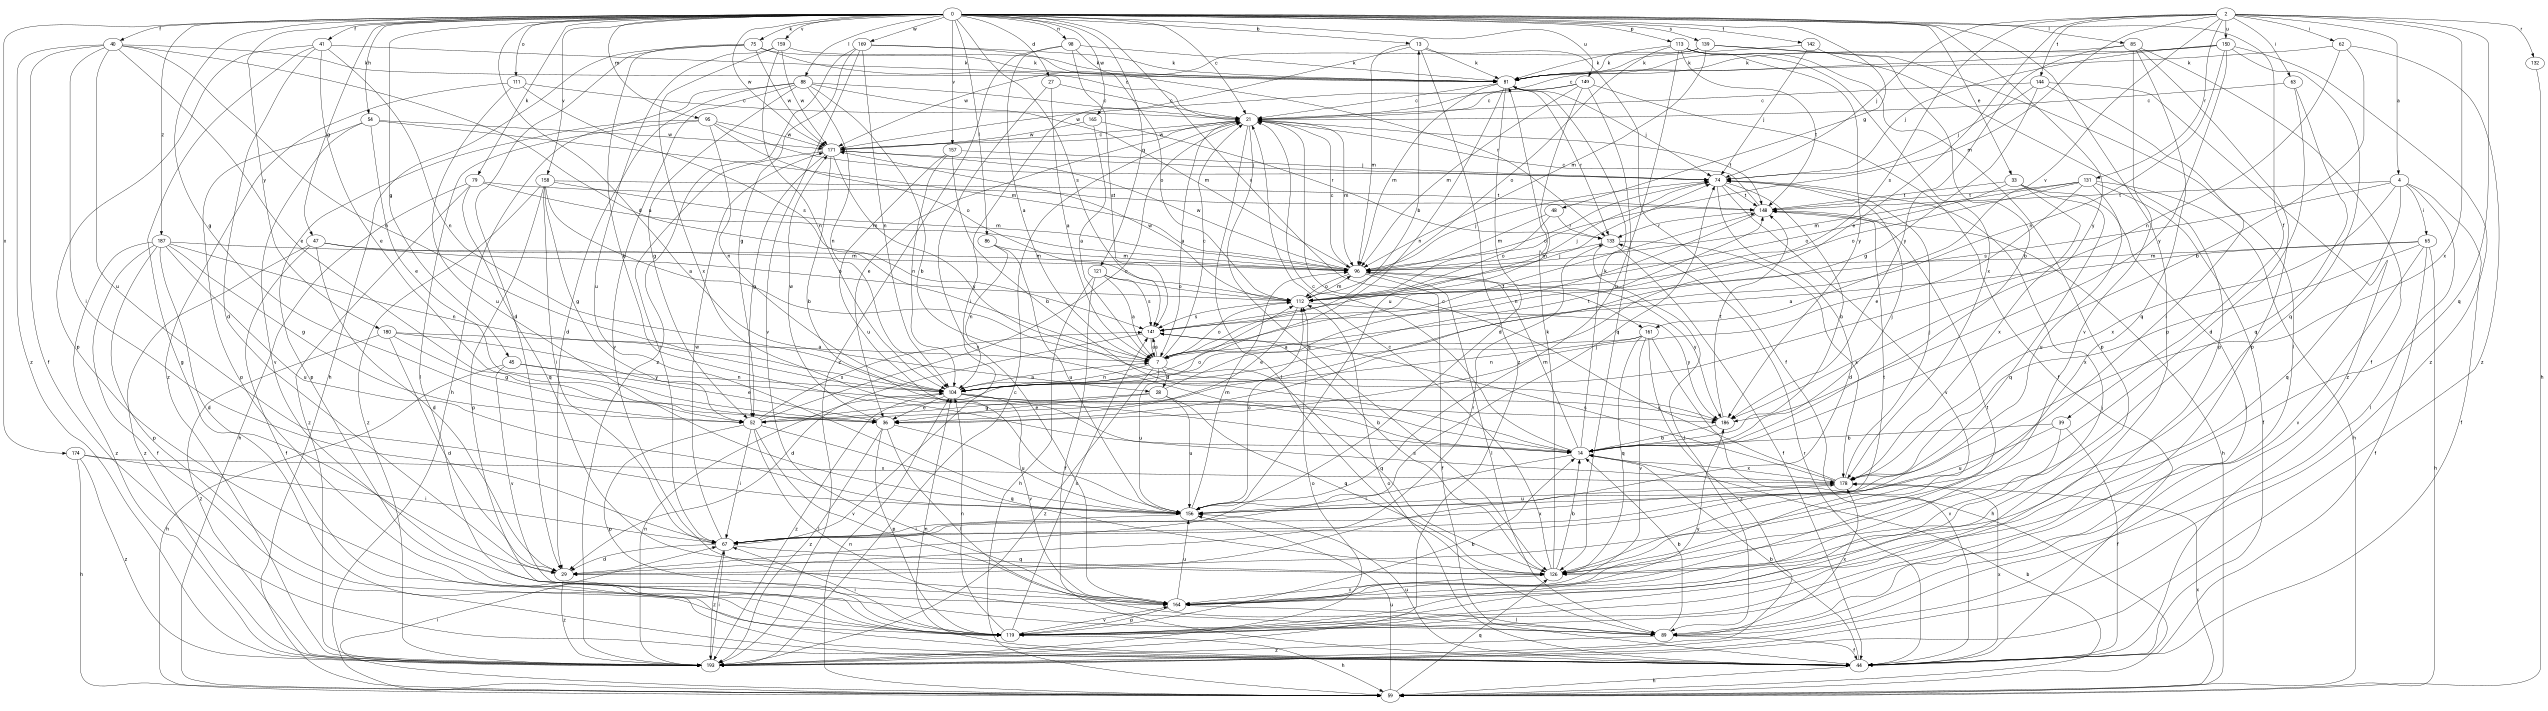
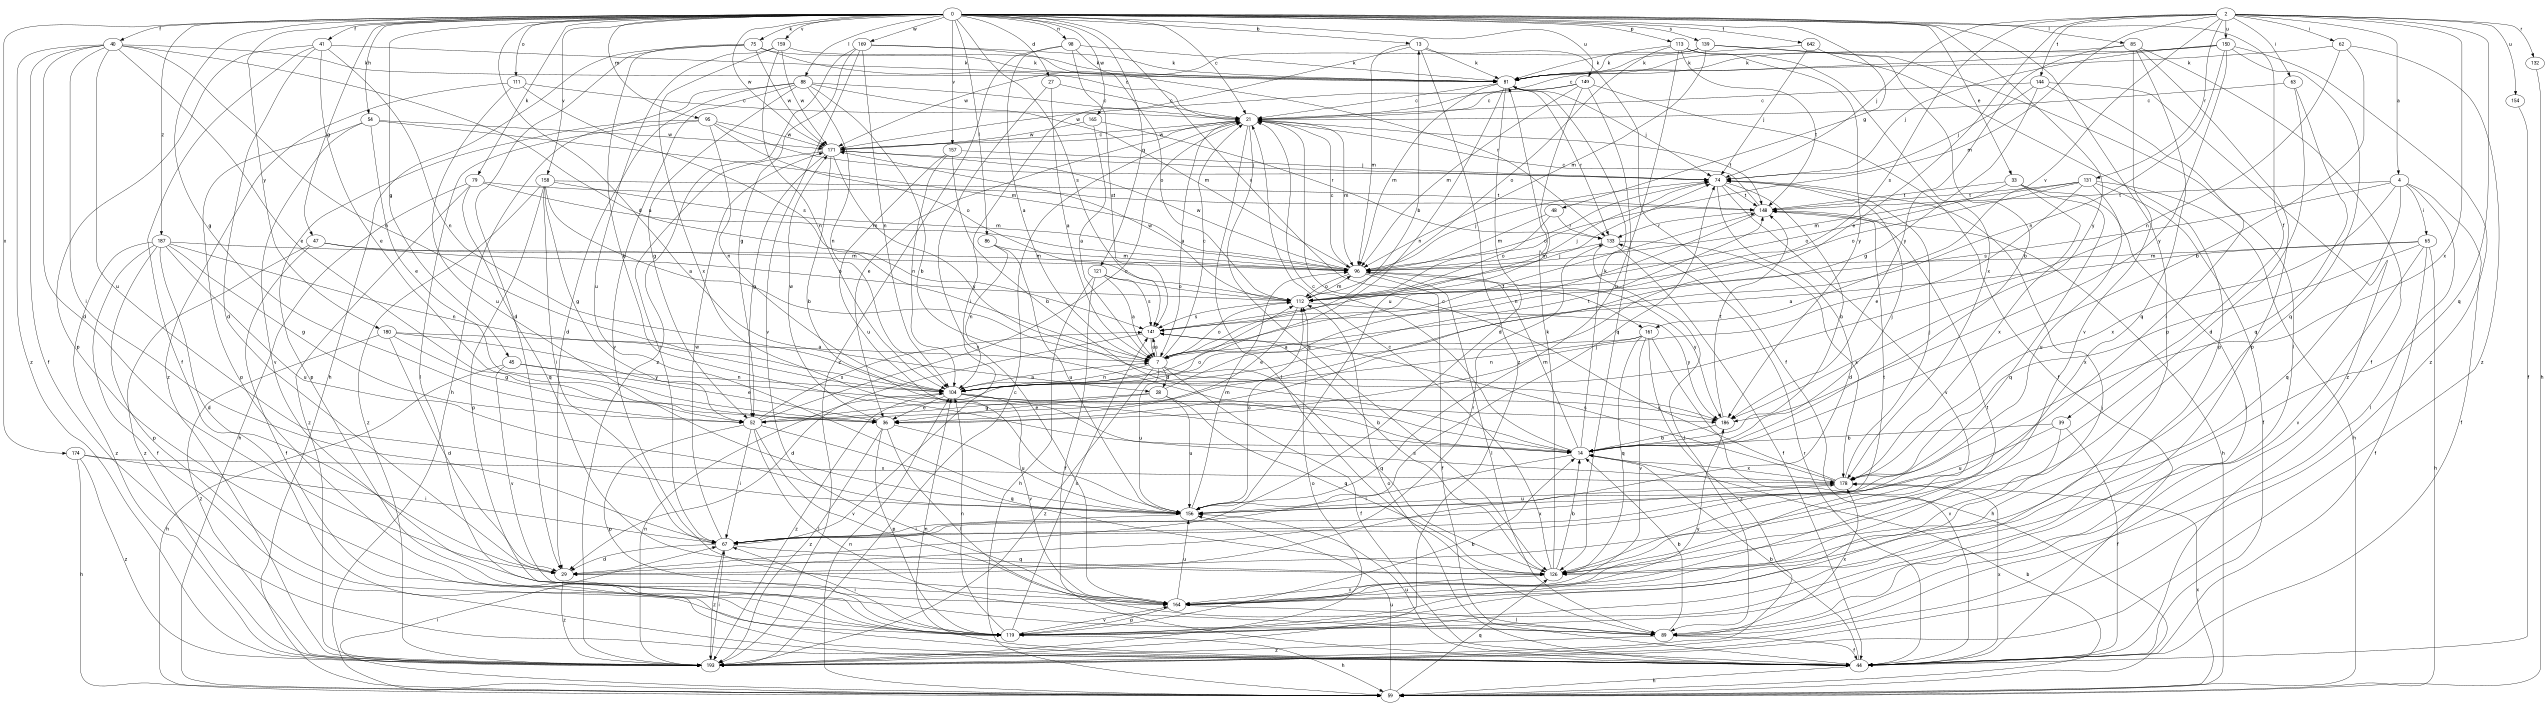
node "142": label "142" -> "642"
node "154": added
edge "41" -> "44": label "g" -> "f"
edge "47" -> "29": now "40" -> "29"
edge "113" -> "119": removed, label "p"
edge "7" -> "44": added, label "f"
